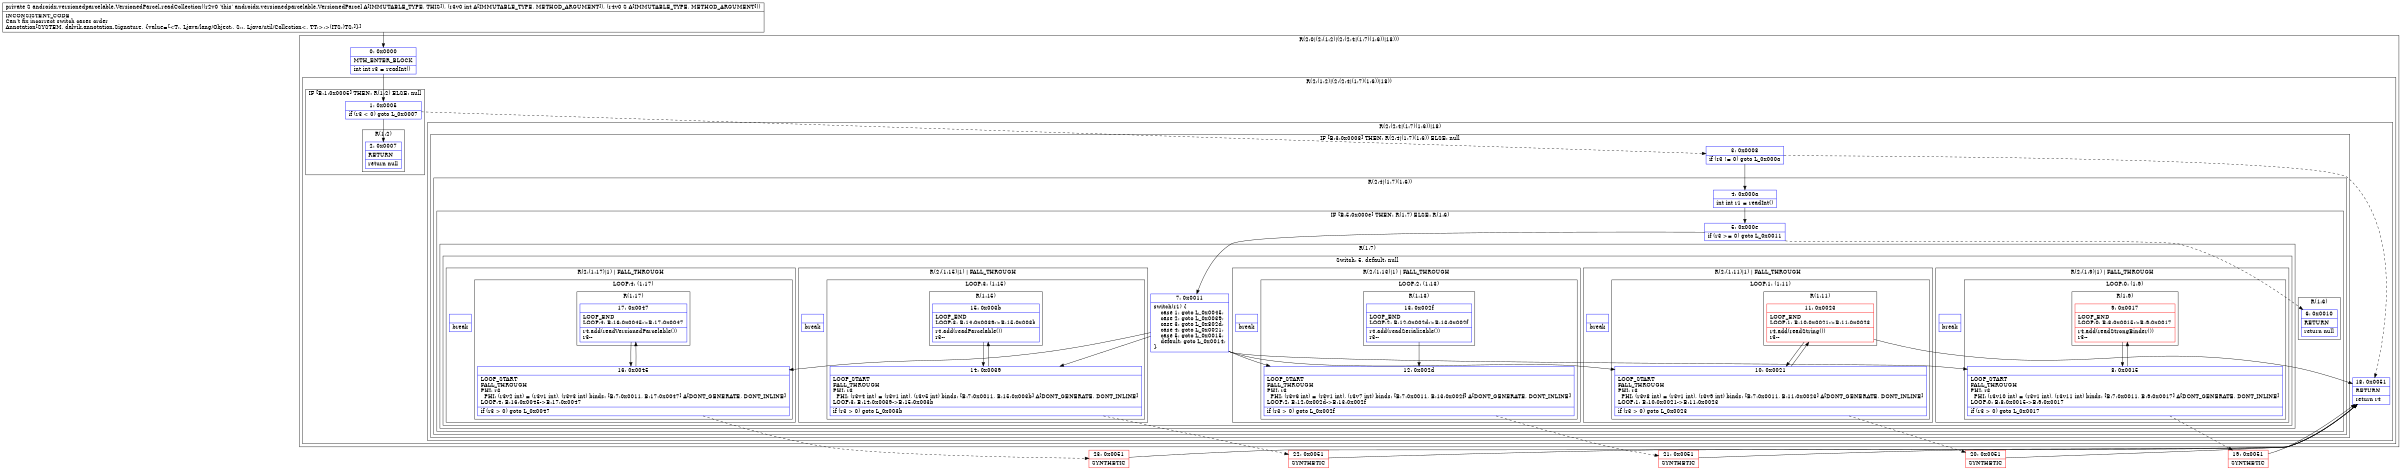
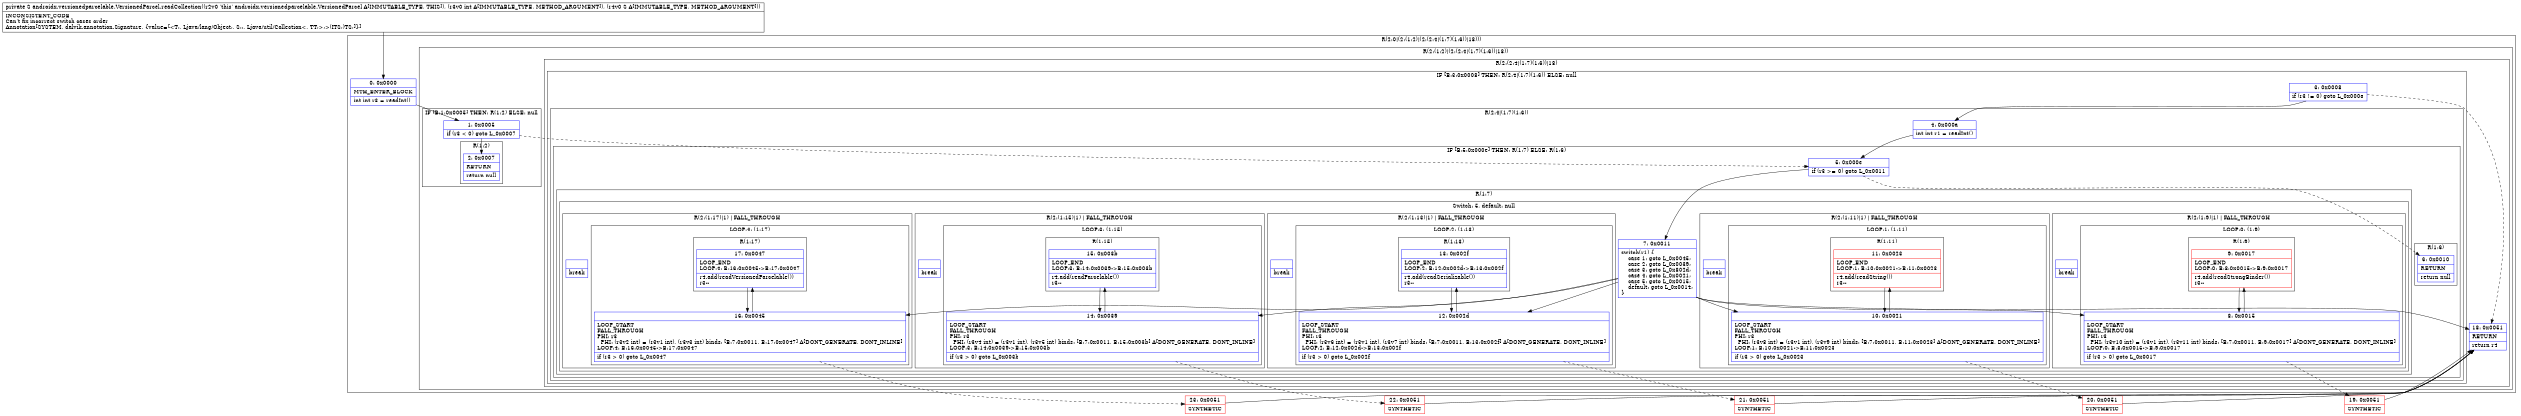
edge "1: 0x0005" -> "3: 0x0008": now "1: 0x0005" -> "5: 0x000e"
edge "12: 0x002d" -> "13: 0x002f": added
edge "11: 0x0023" -> "18: 0x0051": now "7: 0x0011" -> "18: 0x0051"
